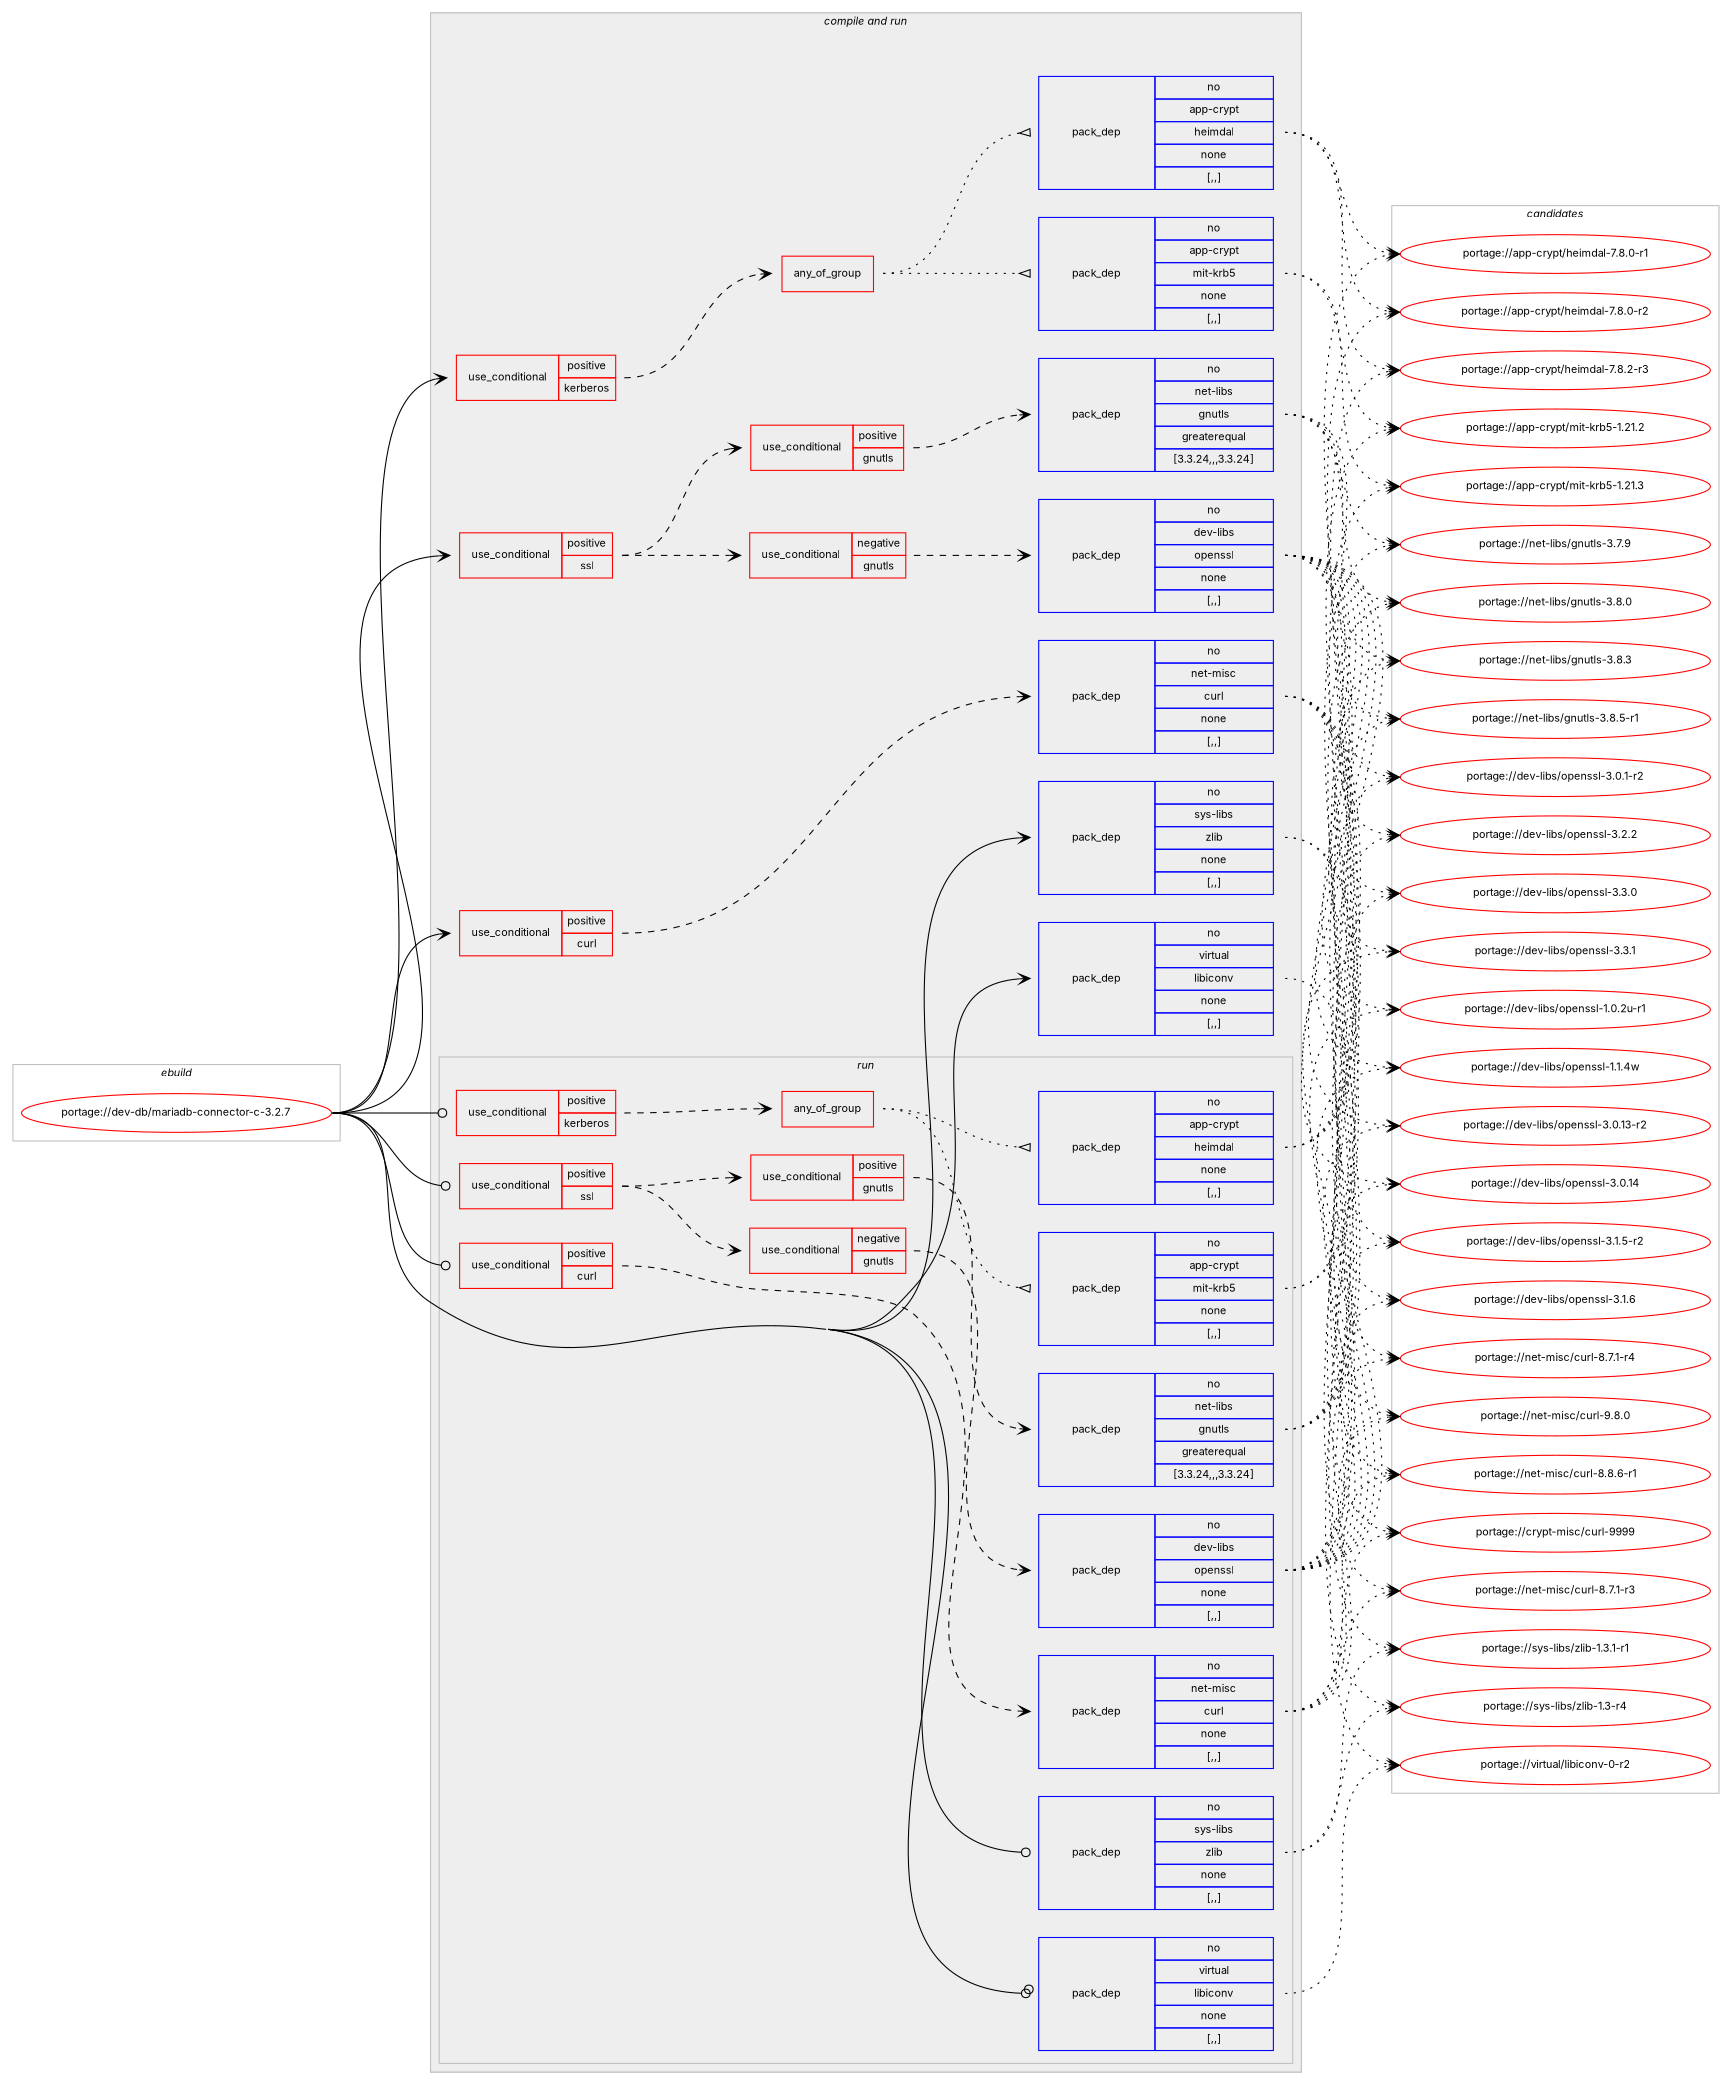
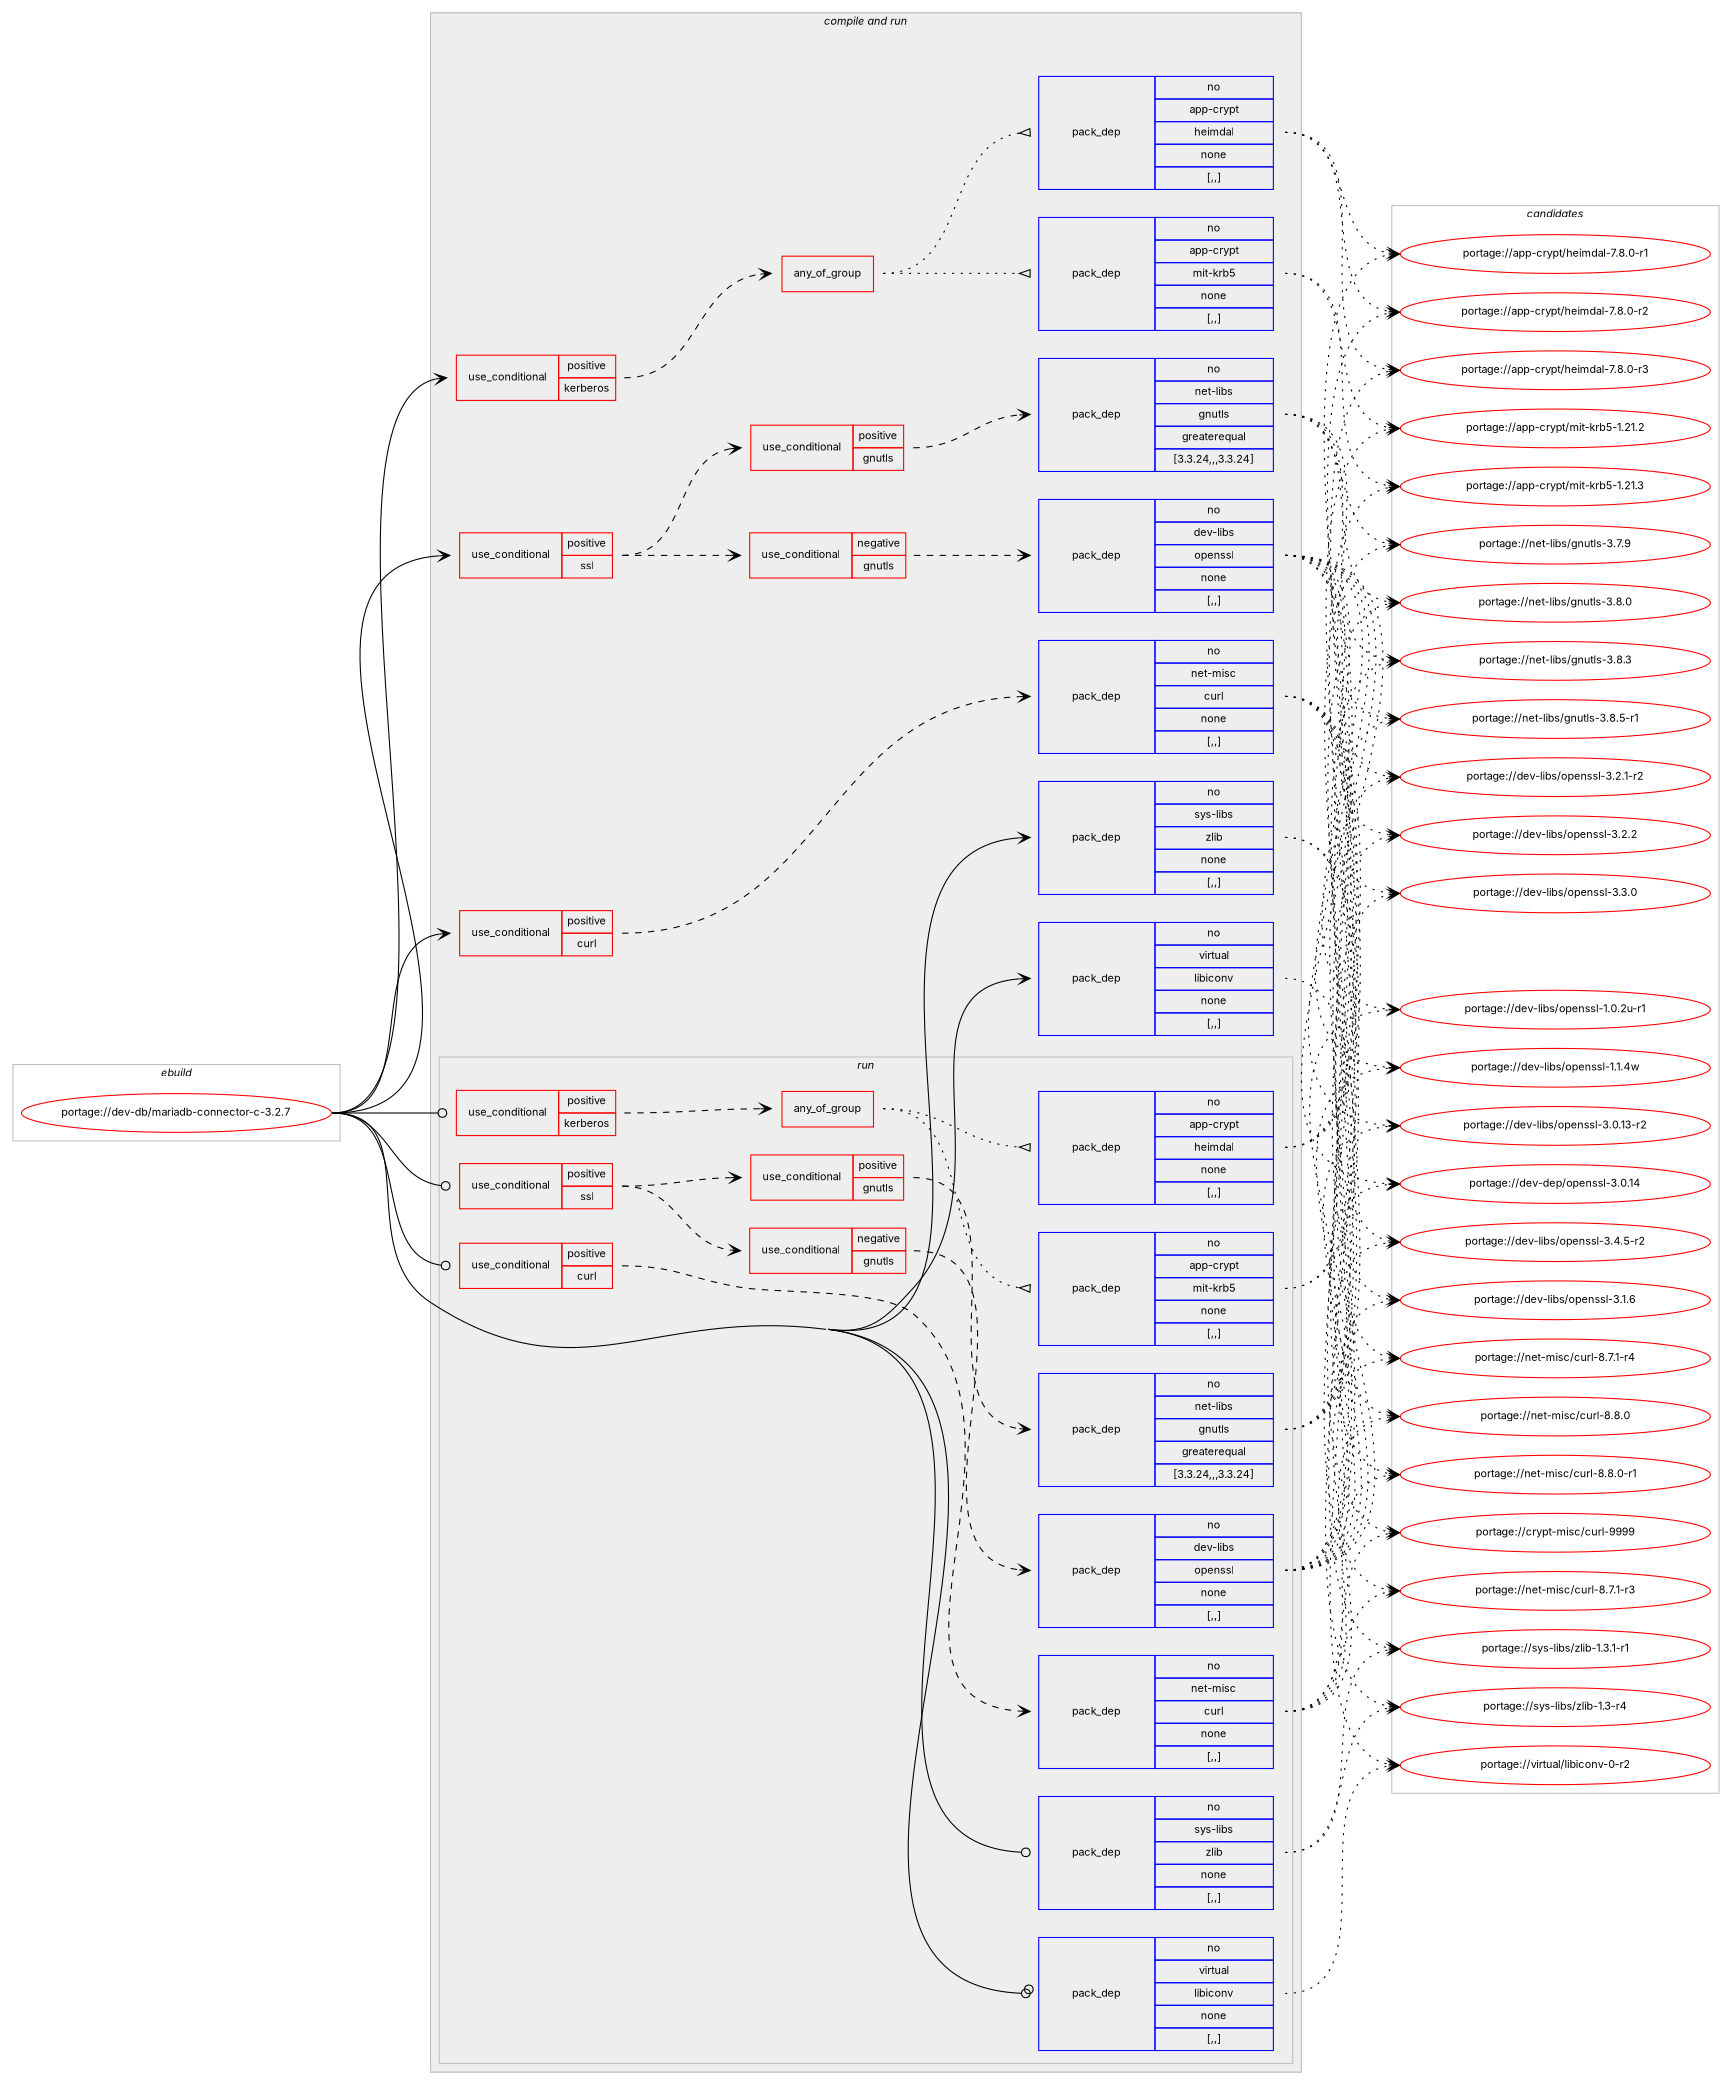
node "portage://app-crypt/heimdal-7.8.2-r3": label "portage://app-crypt/heimdal-7.8.2-r3" -> "portage://app-crypt/heimdal-7.8.0-r3"
node "portage://dev-libs/openssl-3.0.1-r2": label "portage://dev-libs/openssl-3.0.1-r2" -> "portage://dev-libs/openssl-3.2.1-r2"
node "portage://dev-libs/openssl-3.3.1": removed
node "portage://dev-libs/openssl-3.0.14": label "portage://dev-libs/openssl-3.0.14" -> "portage://dev-dep/openssl-3.0.14"
node "portage://dev-libs/openssl-3.1.5-r2": label "portage://dev-libs/openssl-3.1.5-r2" -> "portage://dev-libs/openssl-3.4.5-r2"
node "portage://net-misc/curl-9.8.0": label "portage://net-misc/curl-9.8.0" -> "portage://net-misc/curl-8.8.0"
node "portage://net-misc/curl-8.8.6-r1": label "portage://net-misc/curl-8.8.6-r1" -> "portage://net-misc/curl-8.8.0-r1"
